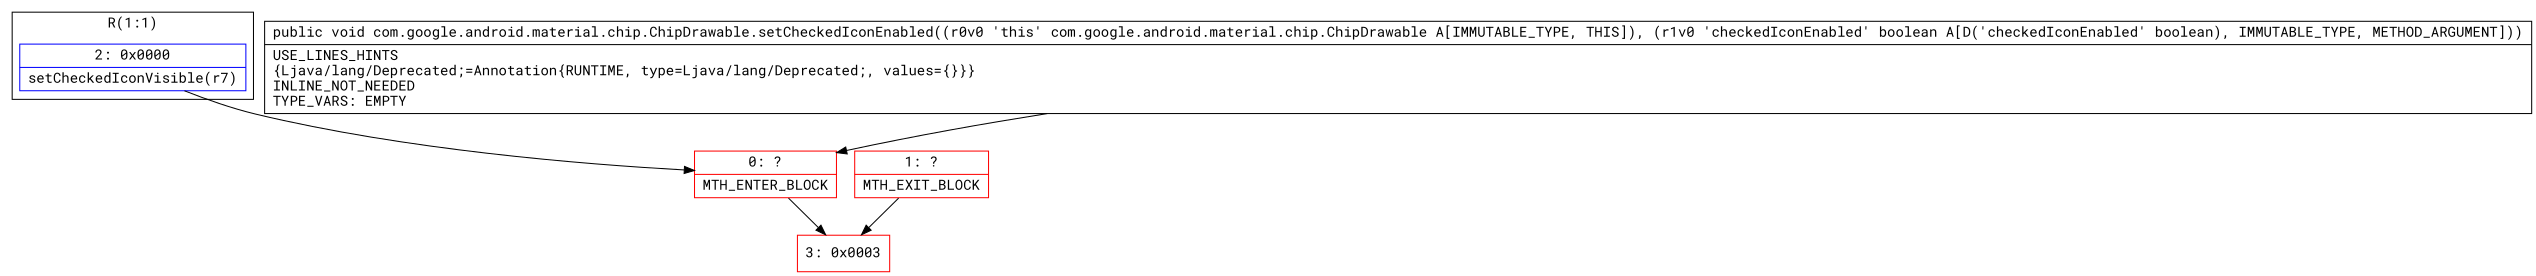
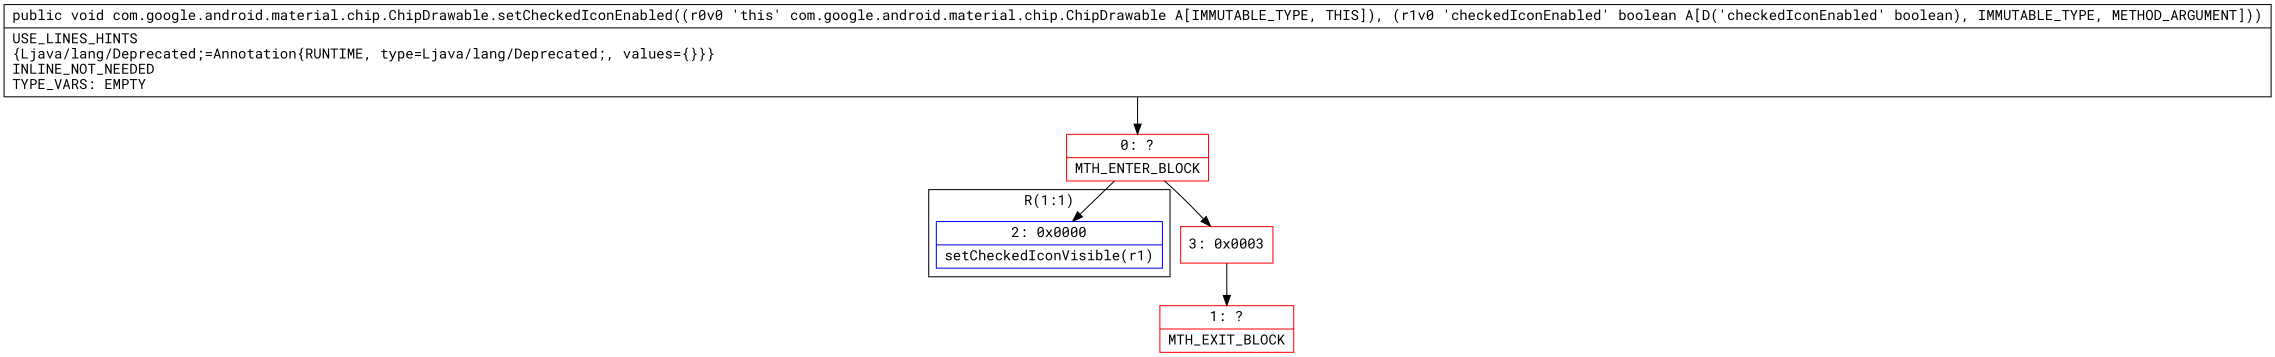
node "2: 0x0000": text "setCheckedIconVisible(r7)" -> "setCheckedIconVisible(r1)"
edge "2: 0x0000" -> "0: ?": reversed
edge "1: ?" -> "3: 0x0003": reversed
